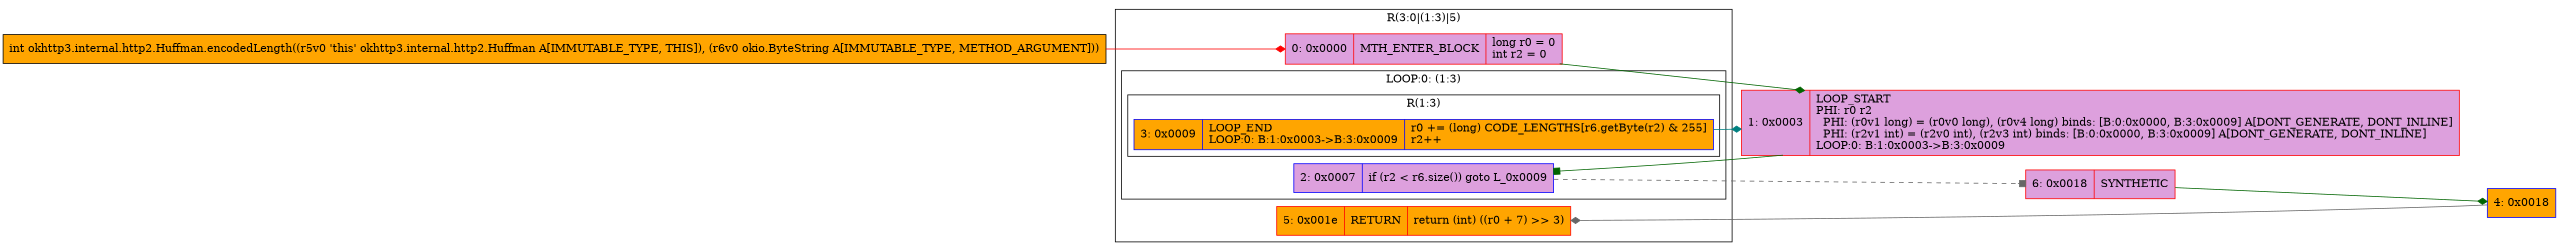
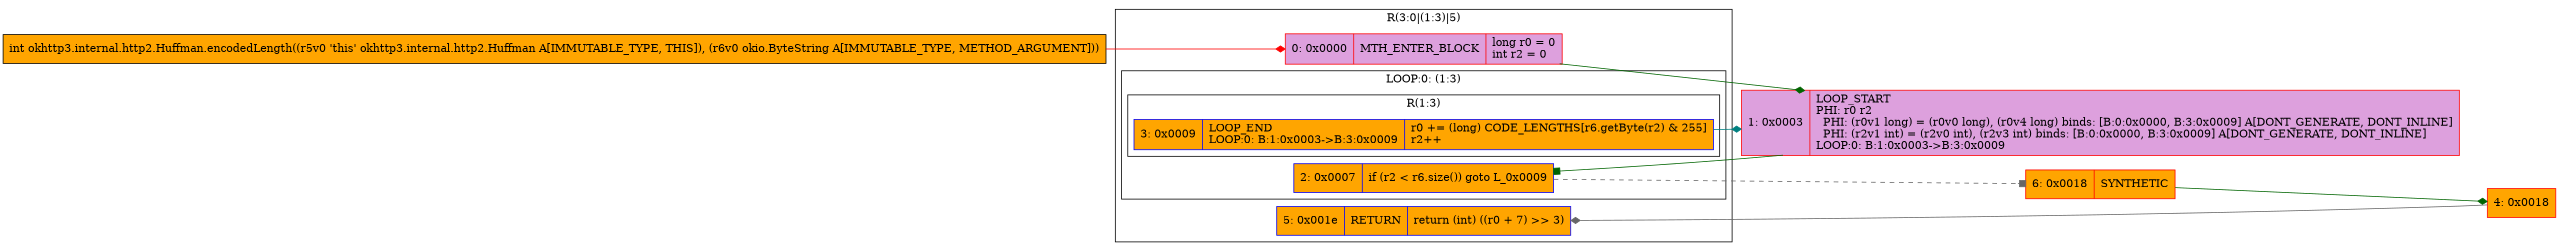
node "2: 0x0007": fillcolor plum -> orange
node "6: 0x0018": fillcolor plum -> orange
node "4: 0x0018": color blue -> red
node "5: 0x001e": color red -> blue
